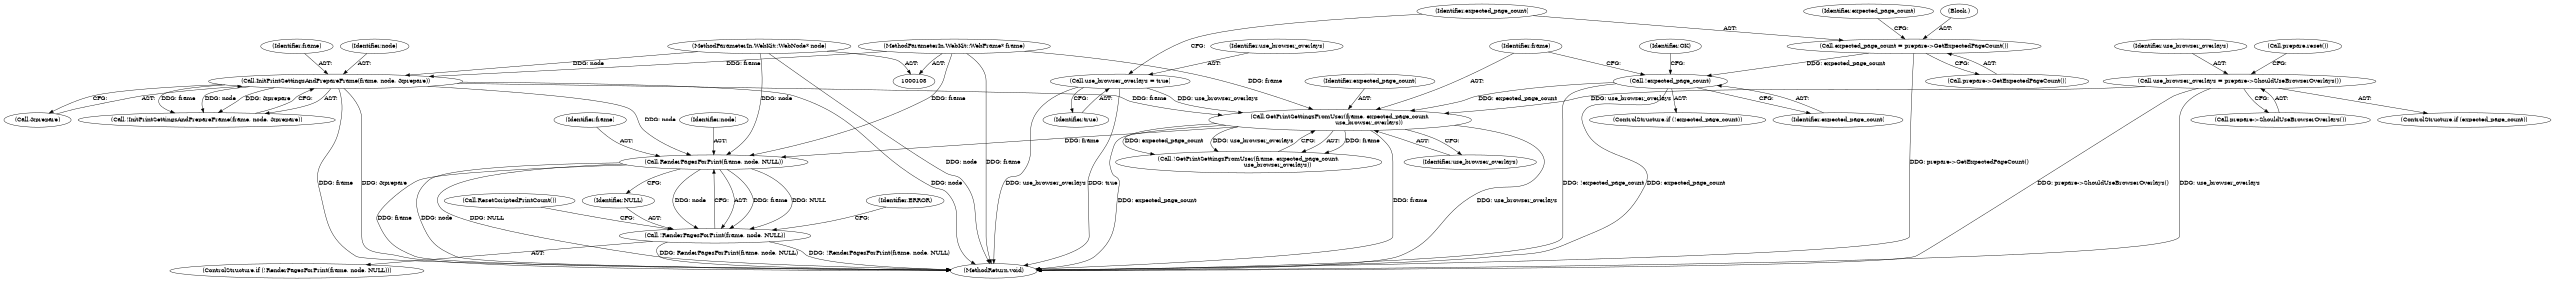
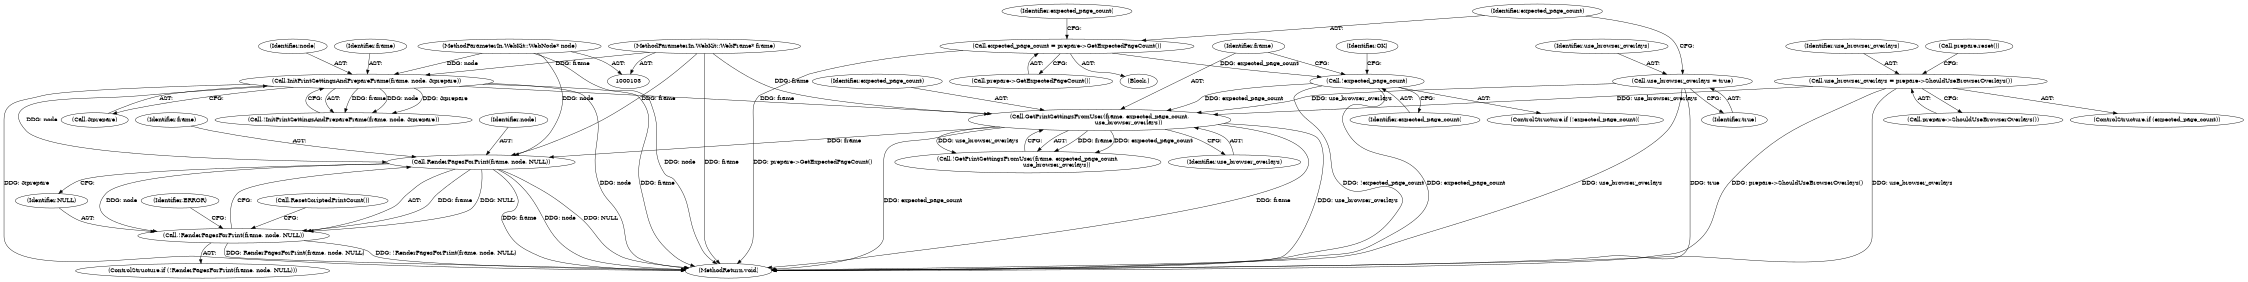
edge "(Block,)" -> "(Call,expected_page_count = prepare->GetExpectedPageCount())": reversed
